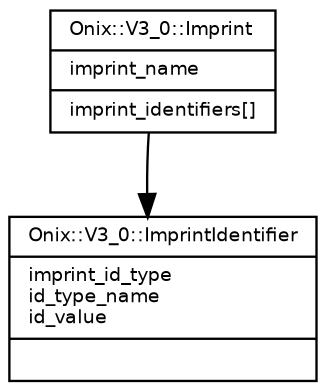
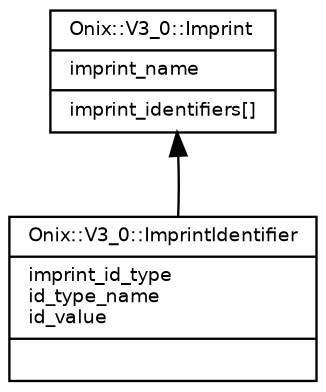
edge "Onix::V3_0::Imprint" -> "Onix::V3_0::ImprintIdentifier": reversed
